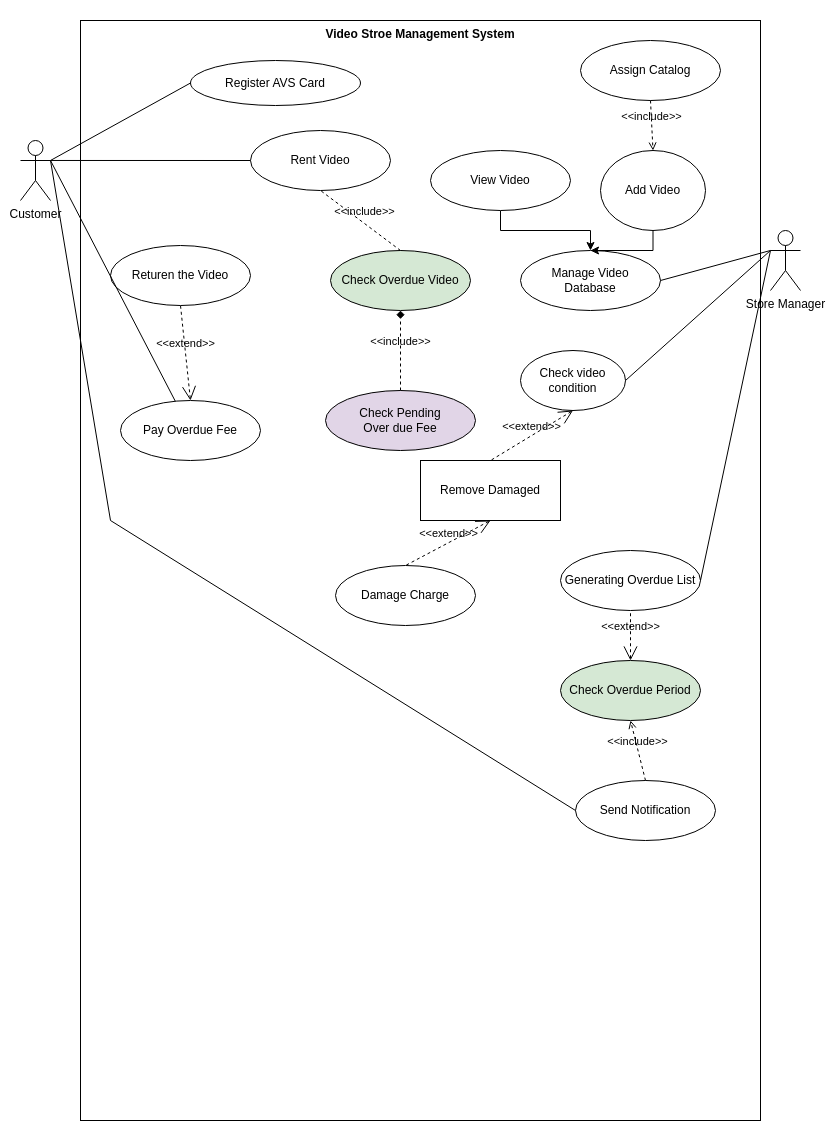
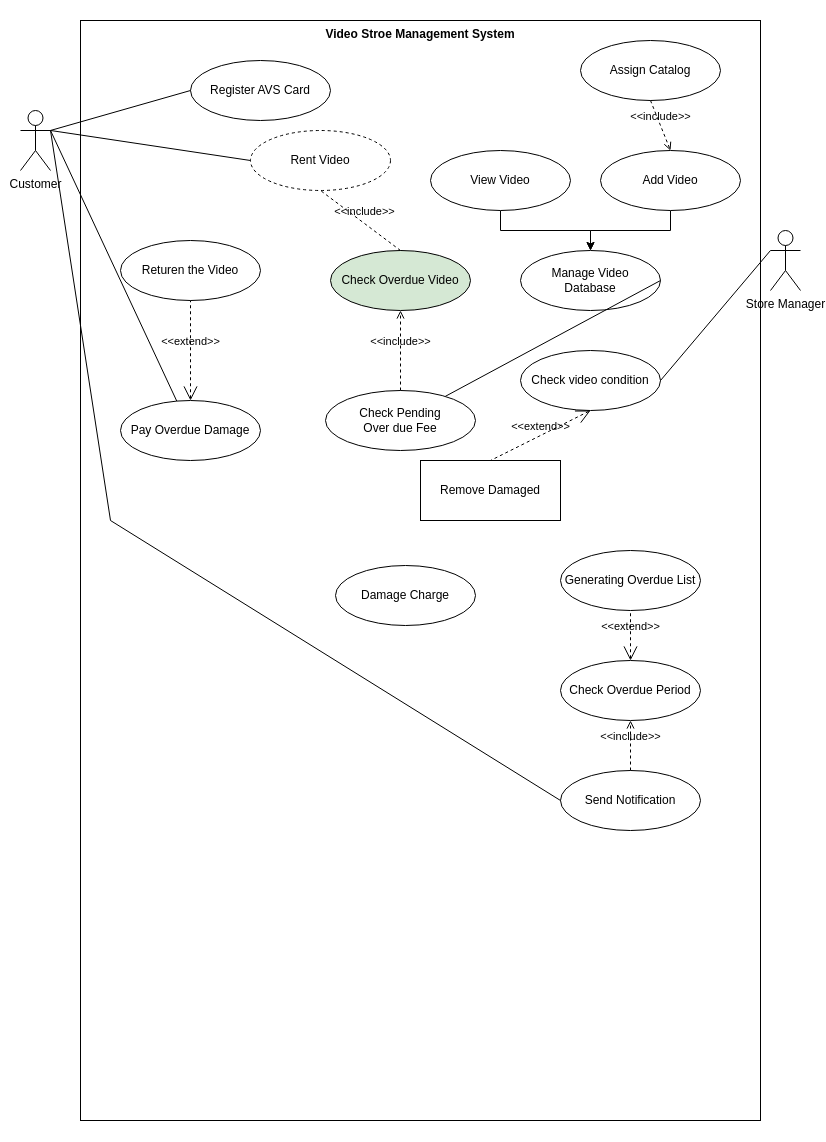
node "Register AVS Card": size 170x45 -> 140x60
node "Rent Video": style solid -> dashed
node "Customer": moved (36, 171) -> (36, 141)
node "Add Video": size 105x80 -> 140x60
edge "Store Manager" -- "Manage Video Database": now "Check Pending Over due Fee" -- "Manage Video Database"
node "Returen the Video": moved (181, 276) -> (191, 271)
edge "Check Pending Over due Fee" -> "Check Overdue Video": arrowhead diamond -> open
node "Check video condition": size 105x60 -> 140x60
edge "Store Manager" -- "Generating Overdue List": removed
node "Check Pending Over due Fee": fillcolor #e1d5e7 -> #ffffff
node "Pay Overdue Fee": label "Pay Overdue Fee" -> "Pay Overdue Damage"
edge "Damage Charge" -> "Remove Damaged": removed, label "<<extend>>"
node "Check Overdue Period": fillcolor #d5e8d4 -> #ffffff
node "Send Notification": moved (646, 811) -> (631, 801)
